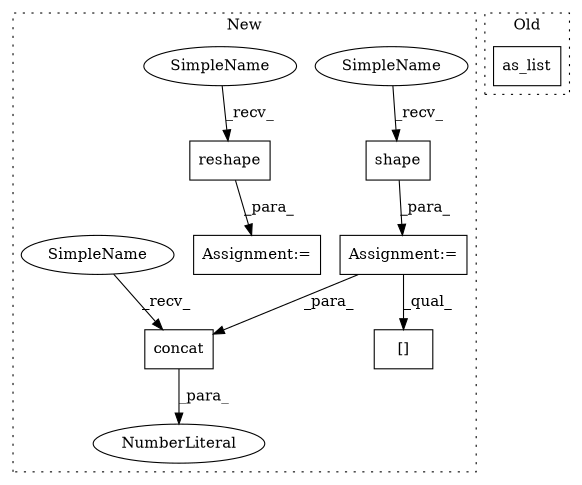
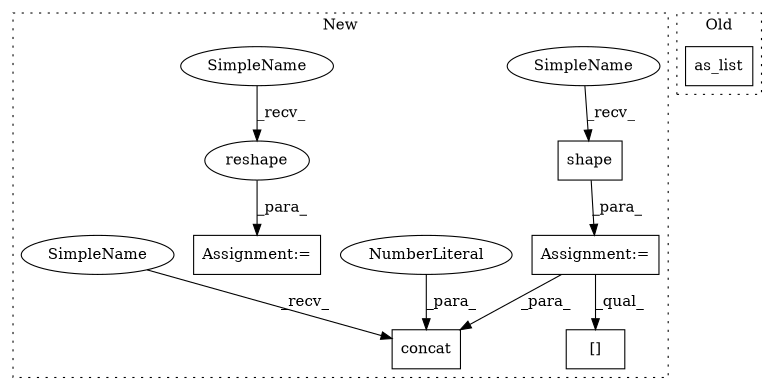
node "reshape": shape box -> ellipse
edge "concat" -> "NumberLiteral": reversed
